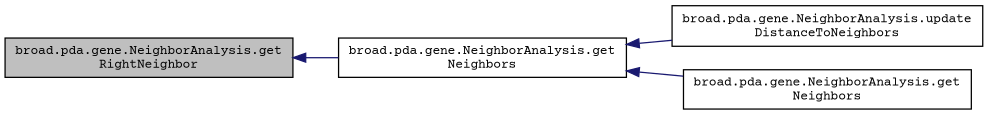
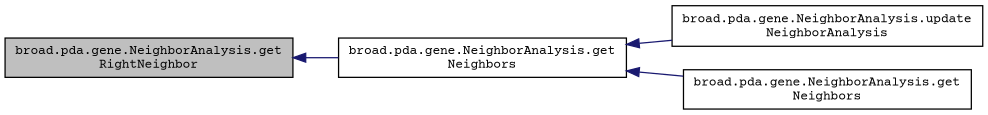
node "broad.pda.gene.NeighborAnalysis.update DistanceToNeighbors": label "broad.pda.gene.NeighborAnalysis.update DistanceToNeighbors" -> "broad.pda.gene.NeighborAnalysis.update NeighborAnalysis"
